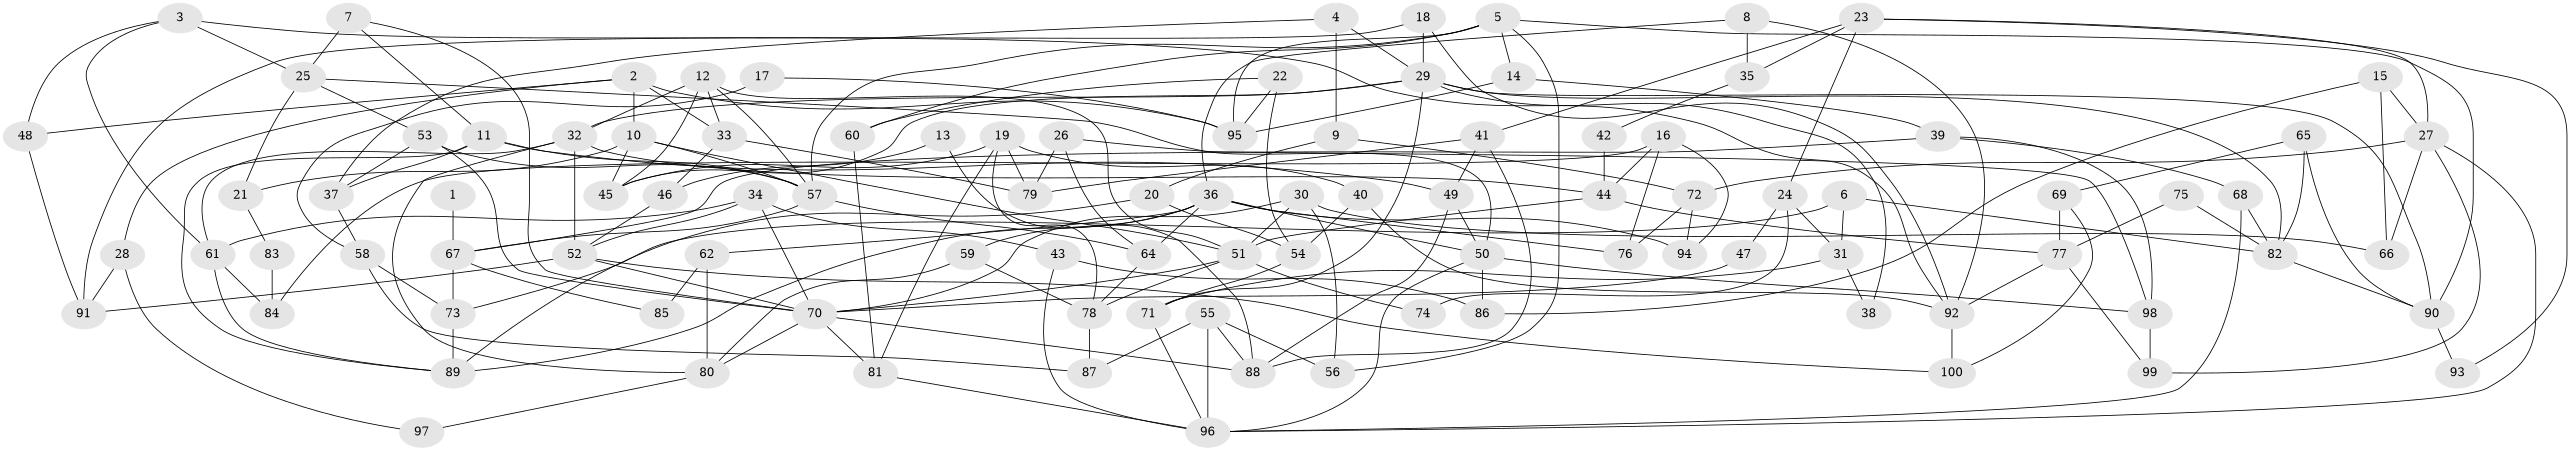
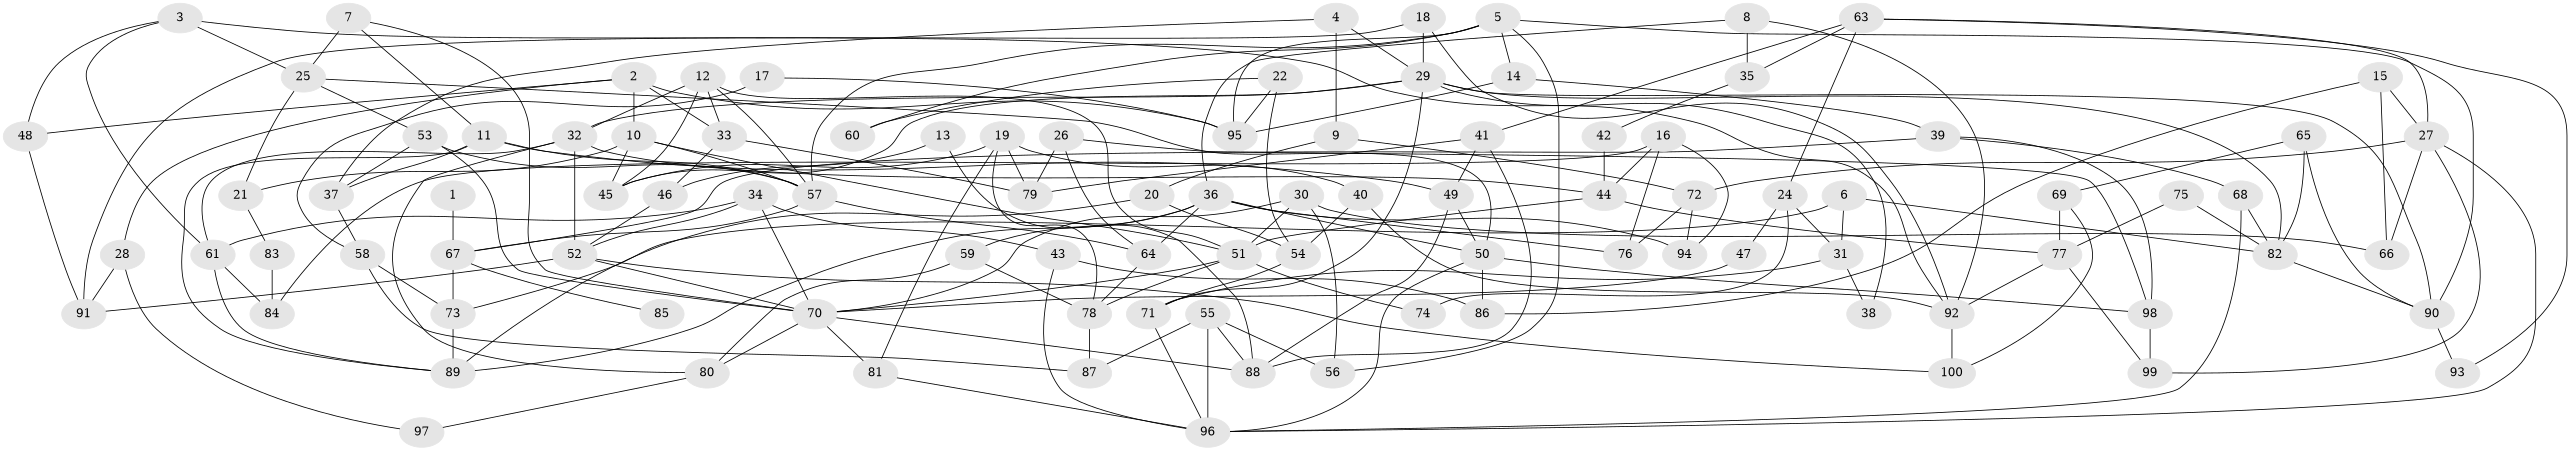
node "23": label "23" -> "63"
edge "60" -- "81": removed
node "62": removed
